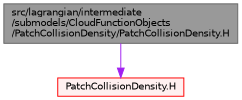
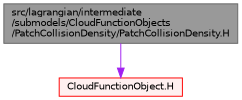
node "PatchCollisionDensity.H": label "PatchCollisionDensity.H" -> "CloudFunctionObject.H"
